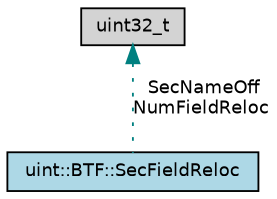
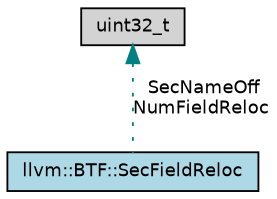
node "uint::BTF::SecFieldReloc": label "uint::BTF::SecFieldReloc" -> "llvm::BTF::SecFieldReloc"
